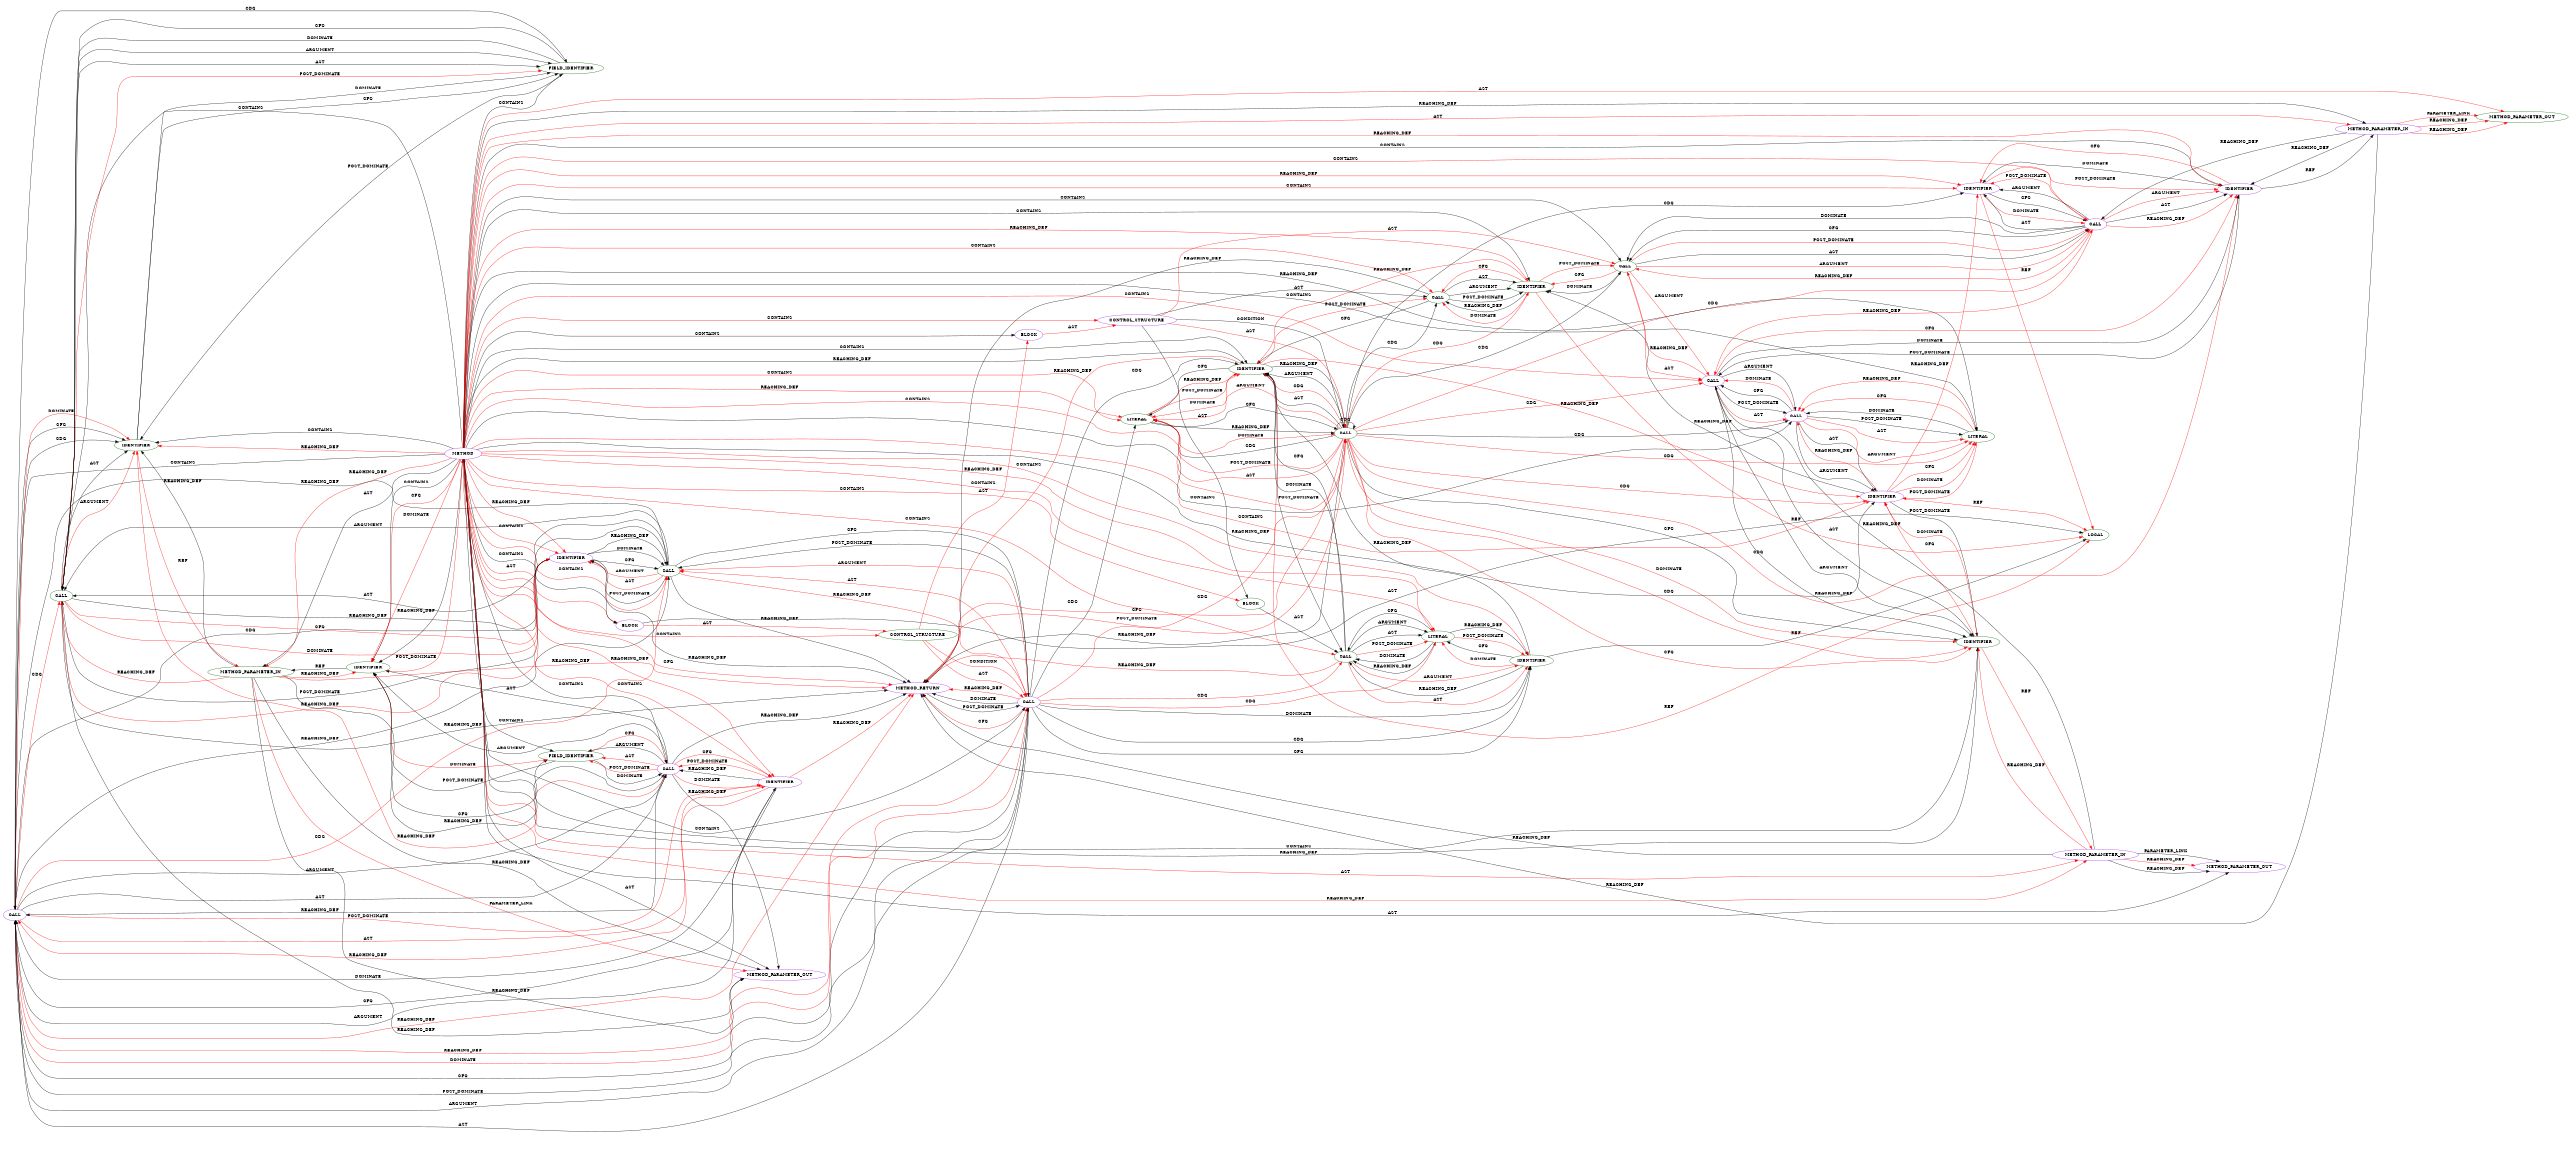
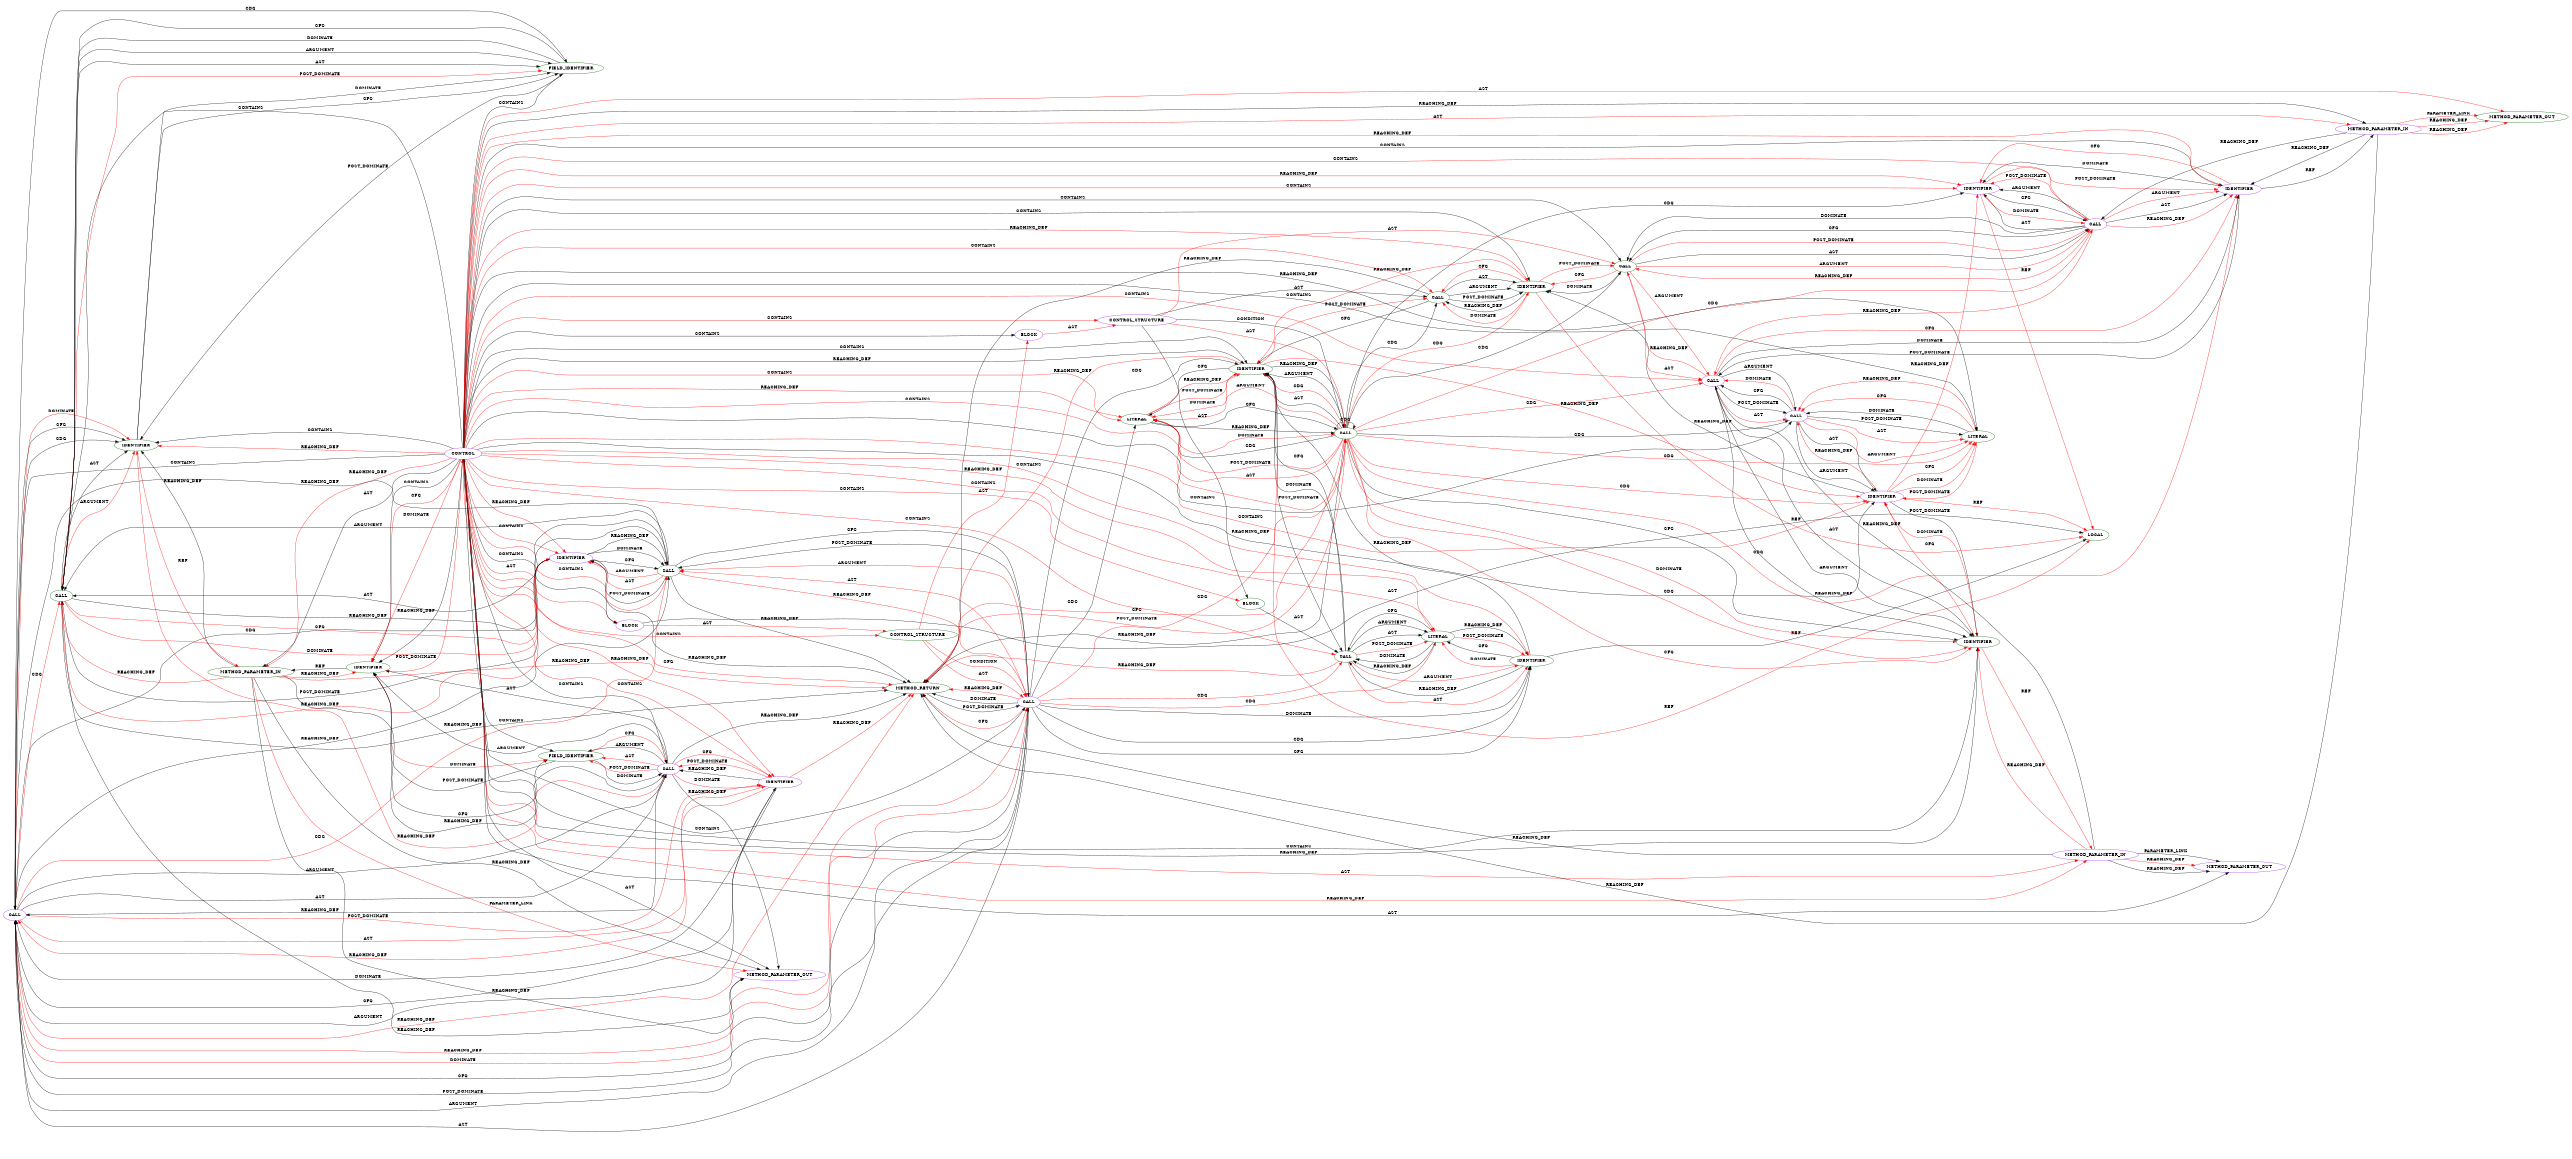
node "METHOD": label "METHOD" -> "CONTROL"
node "METHOD_RETURN": color purple -> darkgreen
